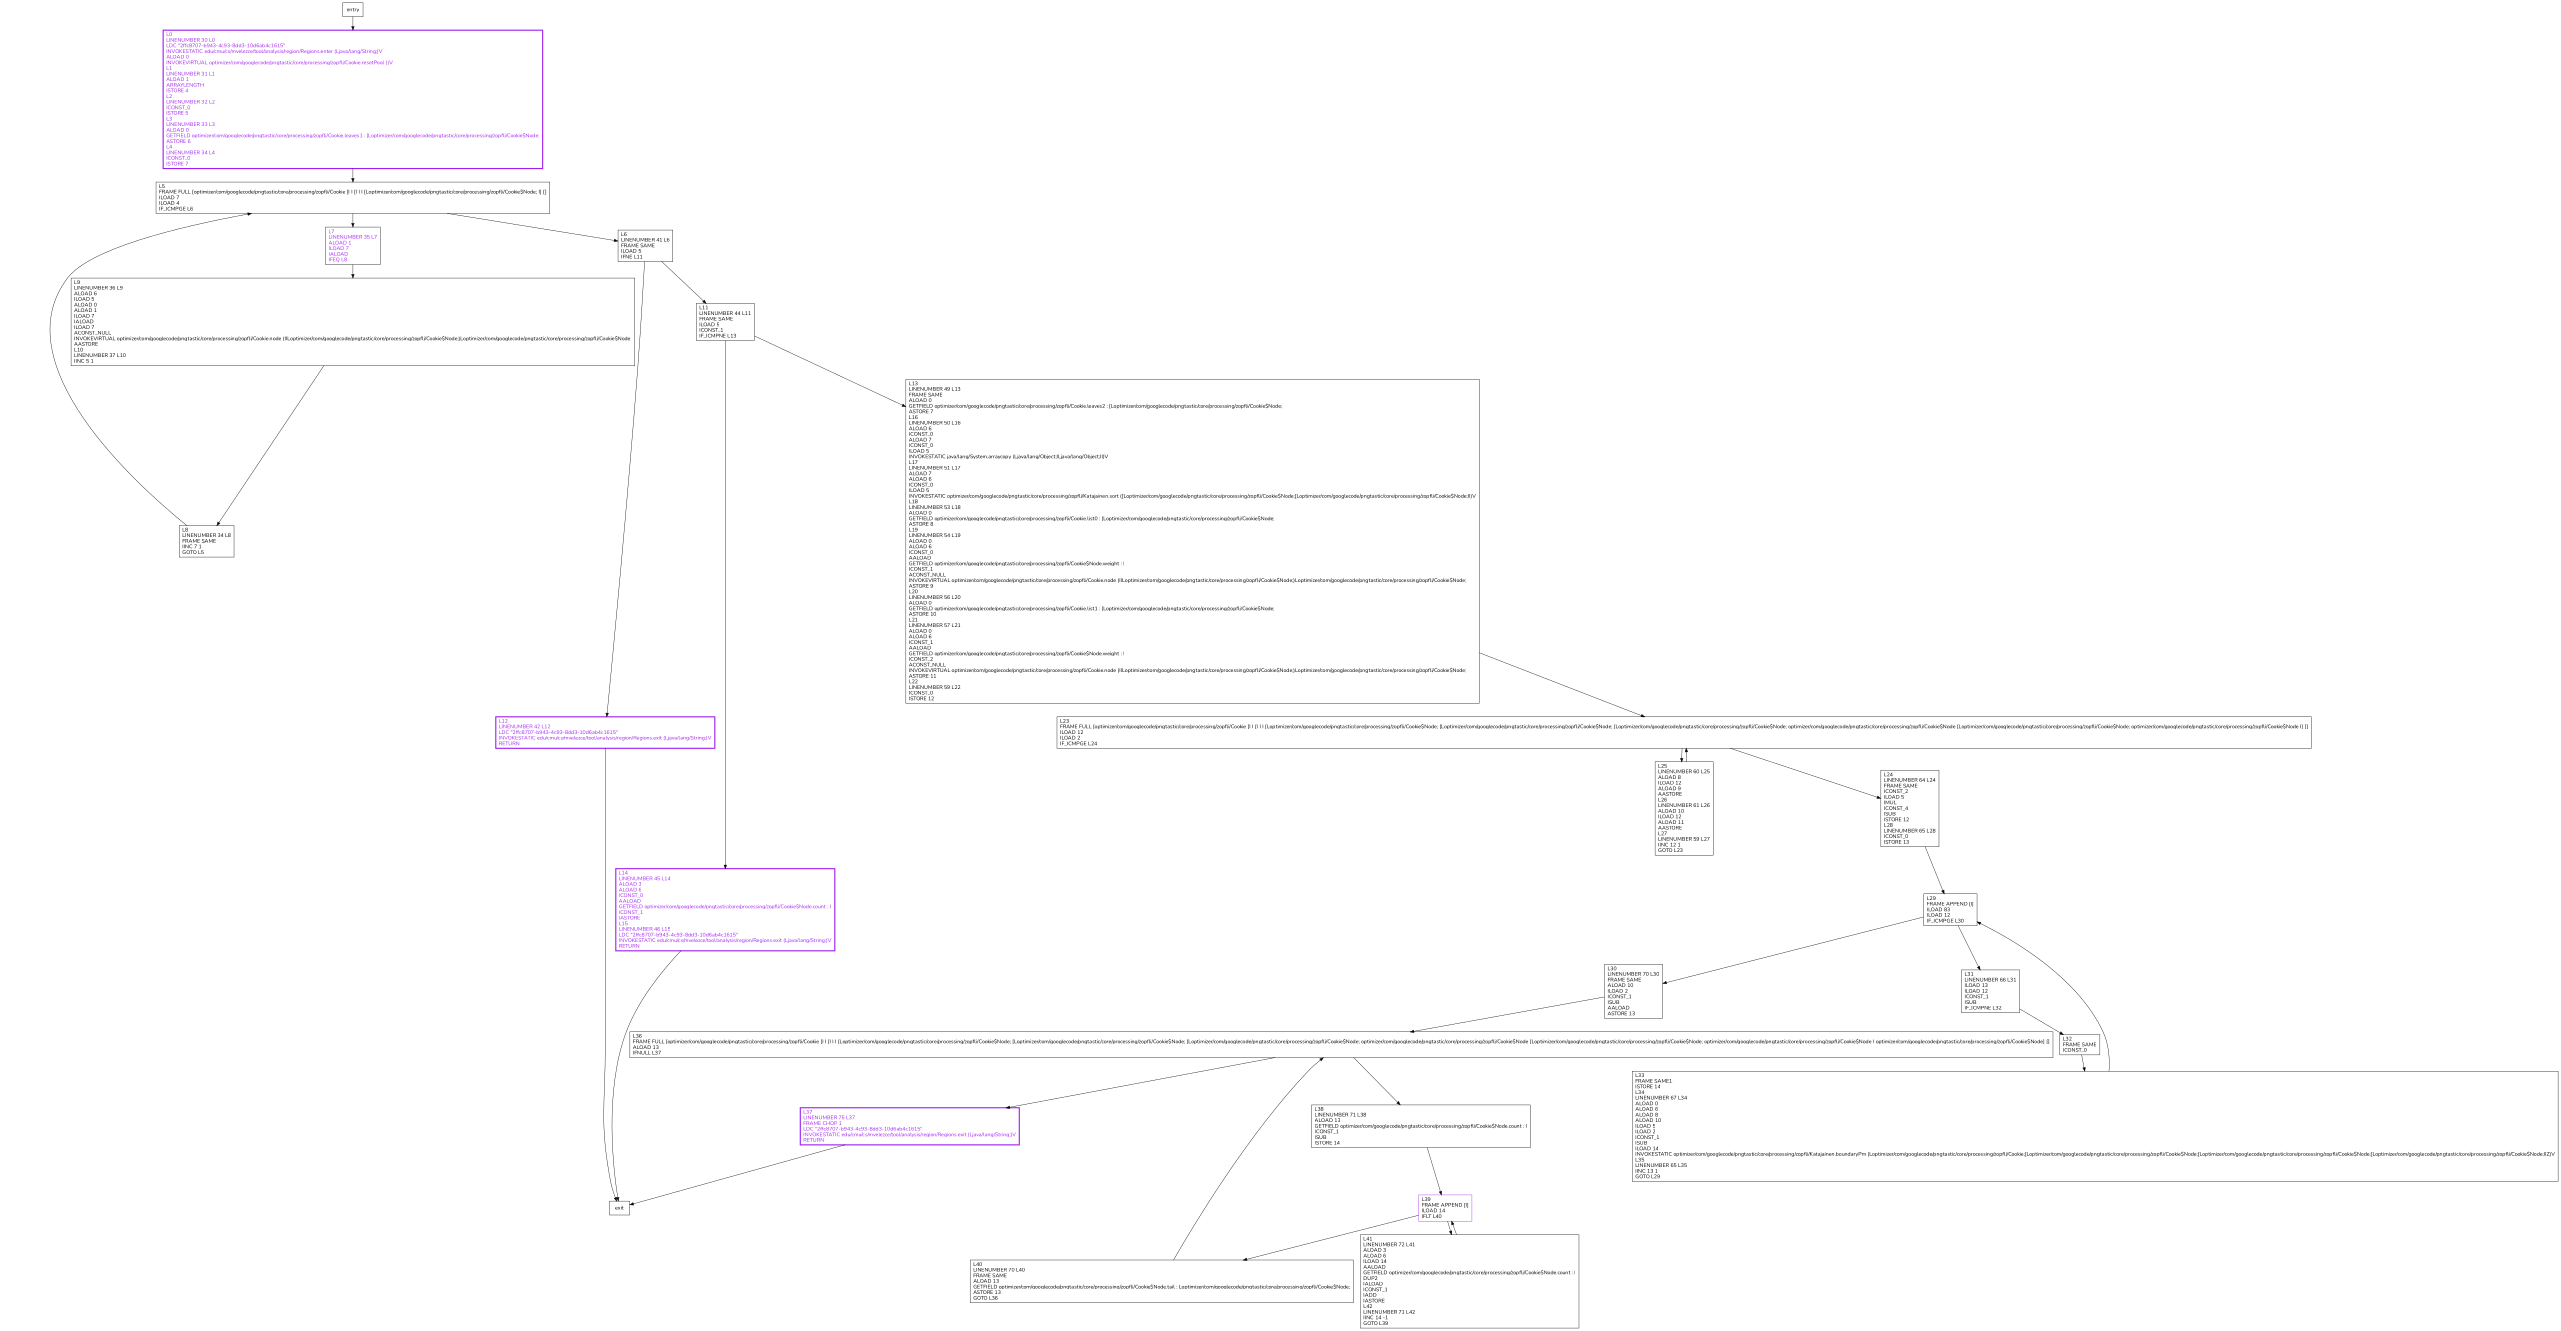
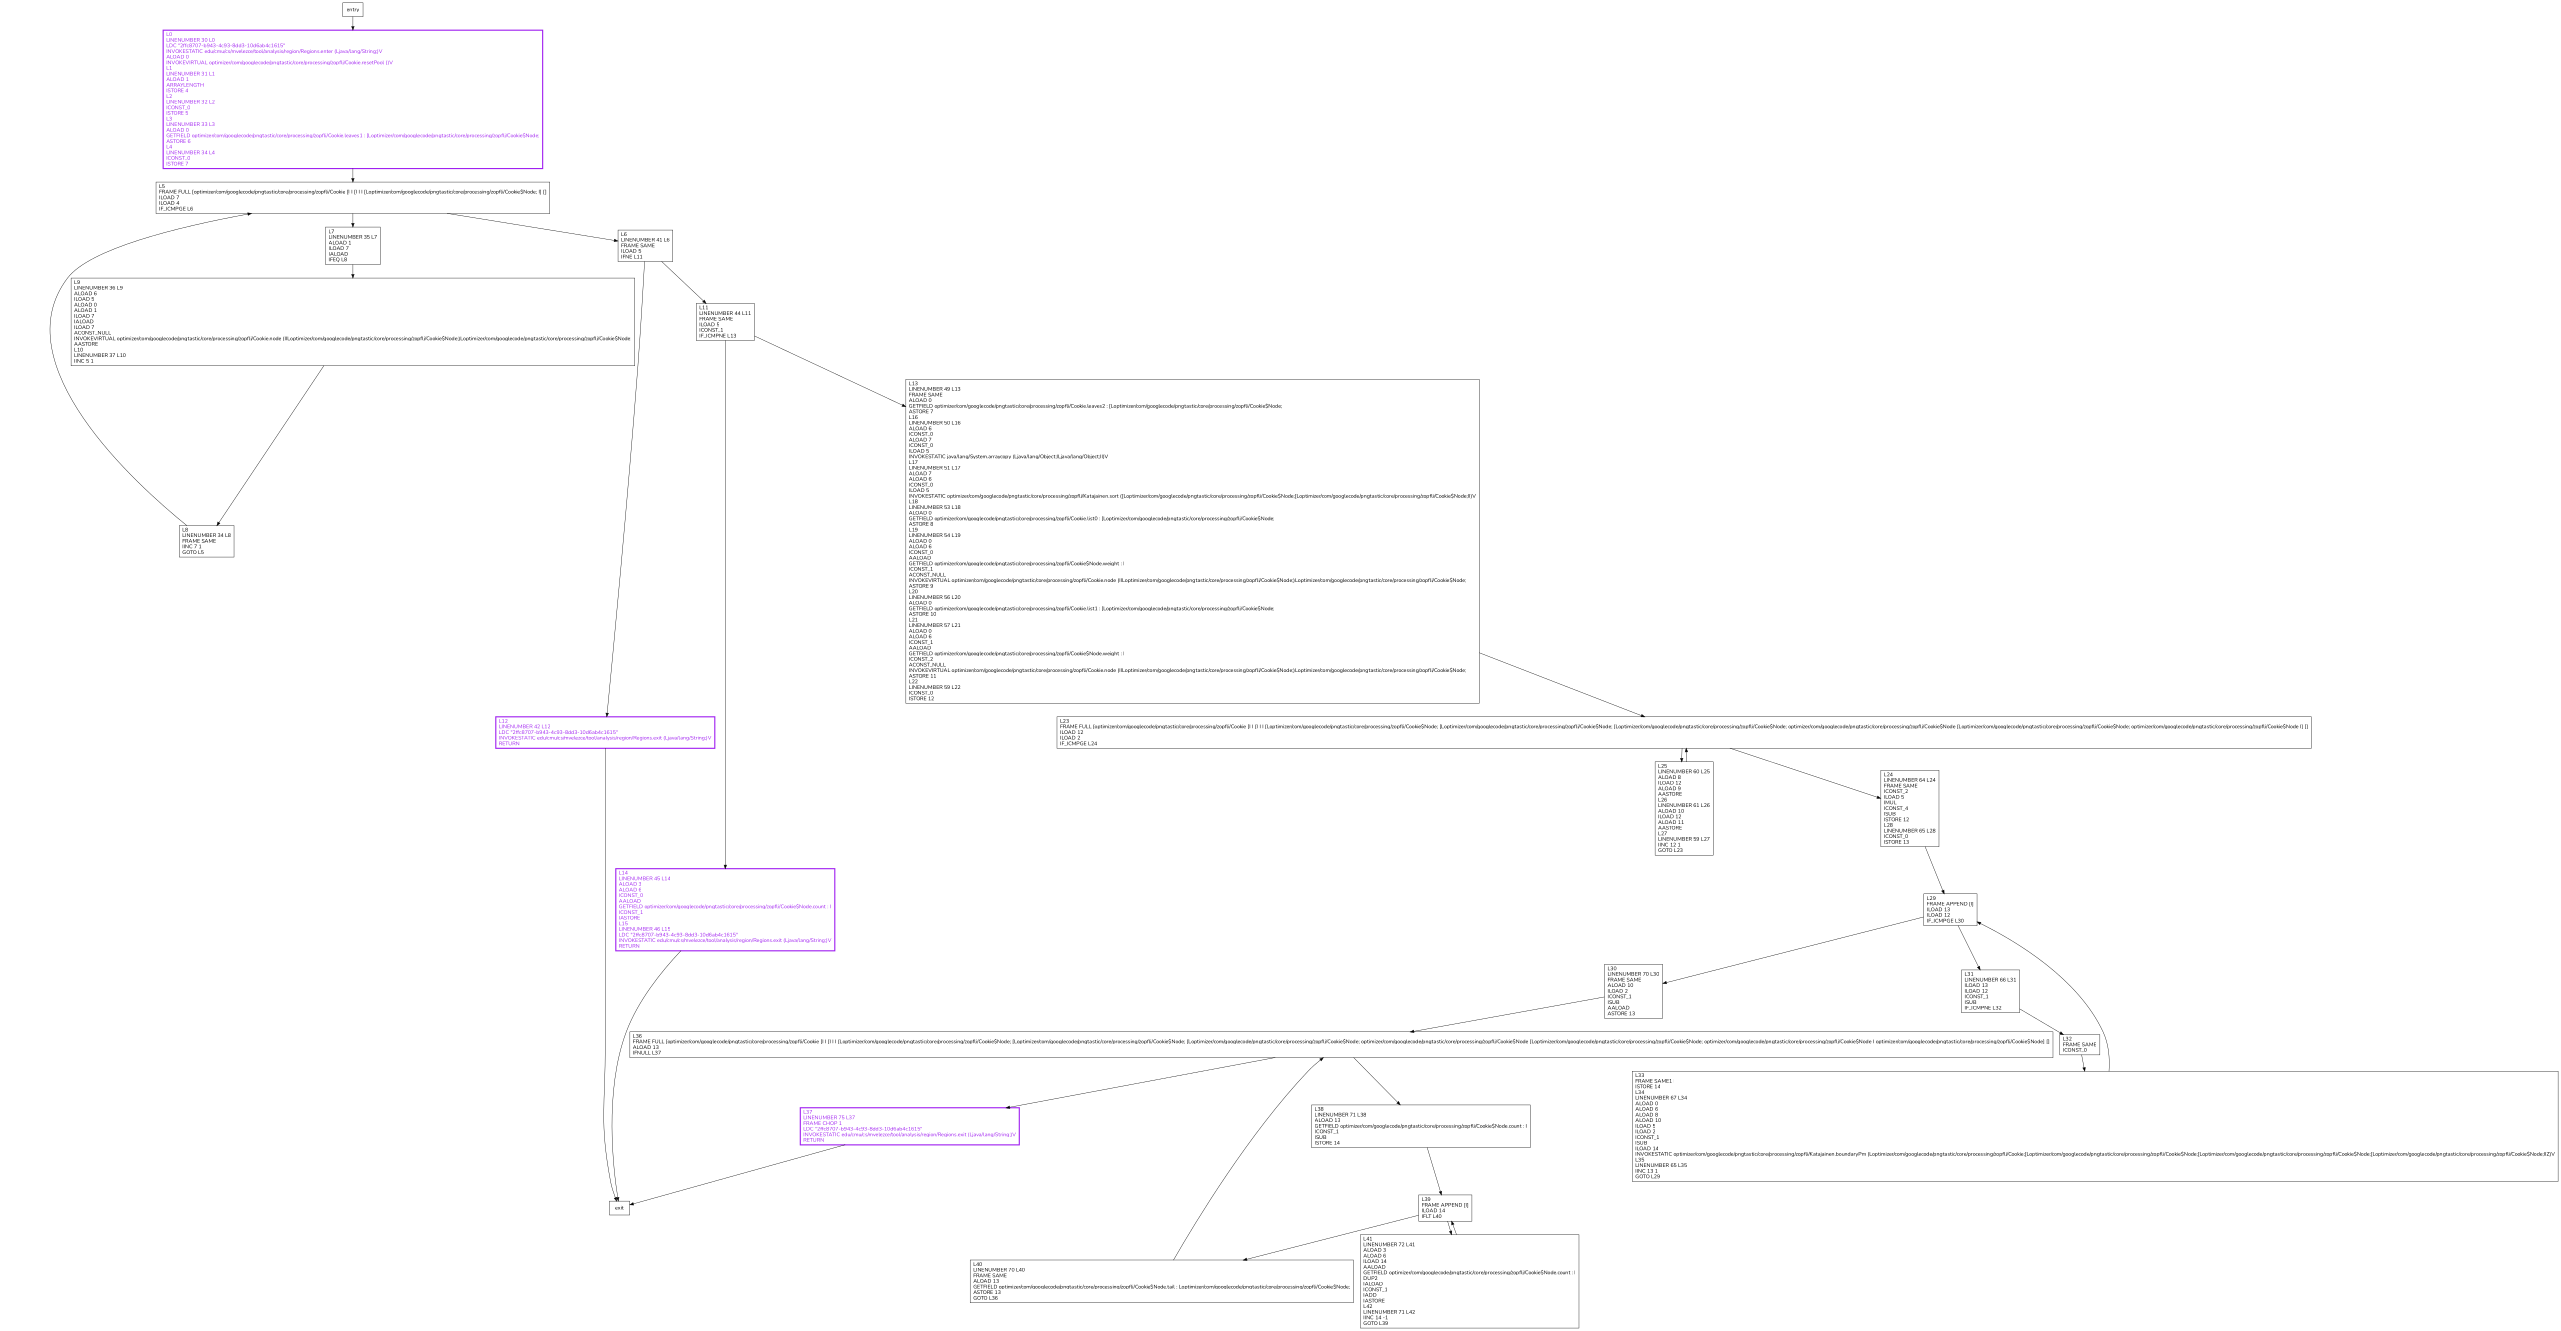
node "L7 LINENUMBER 35 L7 ALOAD 1 ILOAD 7 IALOAD IFEQ L8": fontcolor purple -> black
node "L29 FRAME APPEND [I] ILOAD 83 ILOAD 12 IF_ICMPGE L30": label "L29 FRAME APPEND [I] ILOAD 83 ILOAD 12 IF_ICMPGE L30" -> "L29 FRAME APPEND [I] ILOAD 13 ILOAD 12 IF_ICMPGE L30"
node "L39 FRAME APPEND [I] ILOAD 14 IFLT L40": color purple -> black
